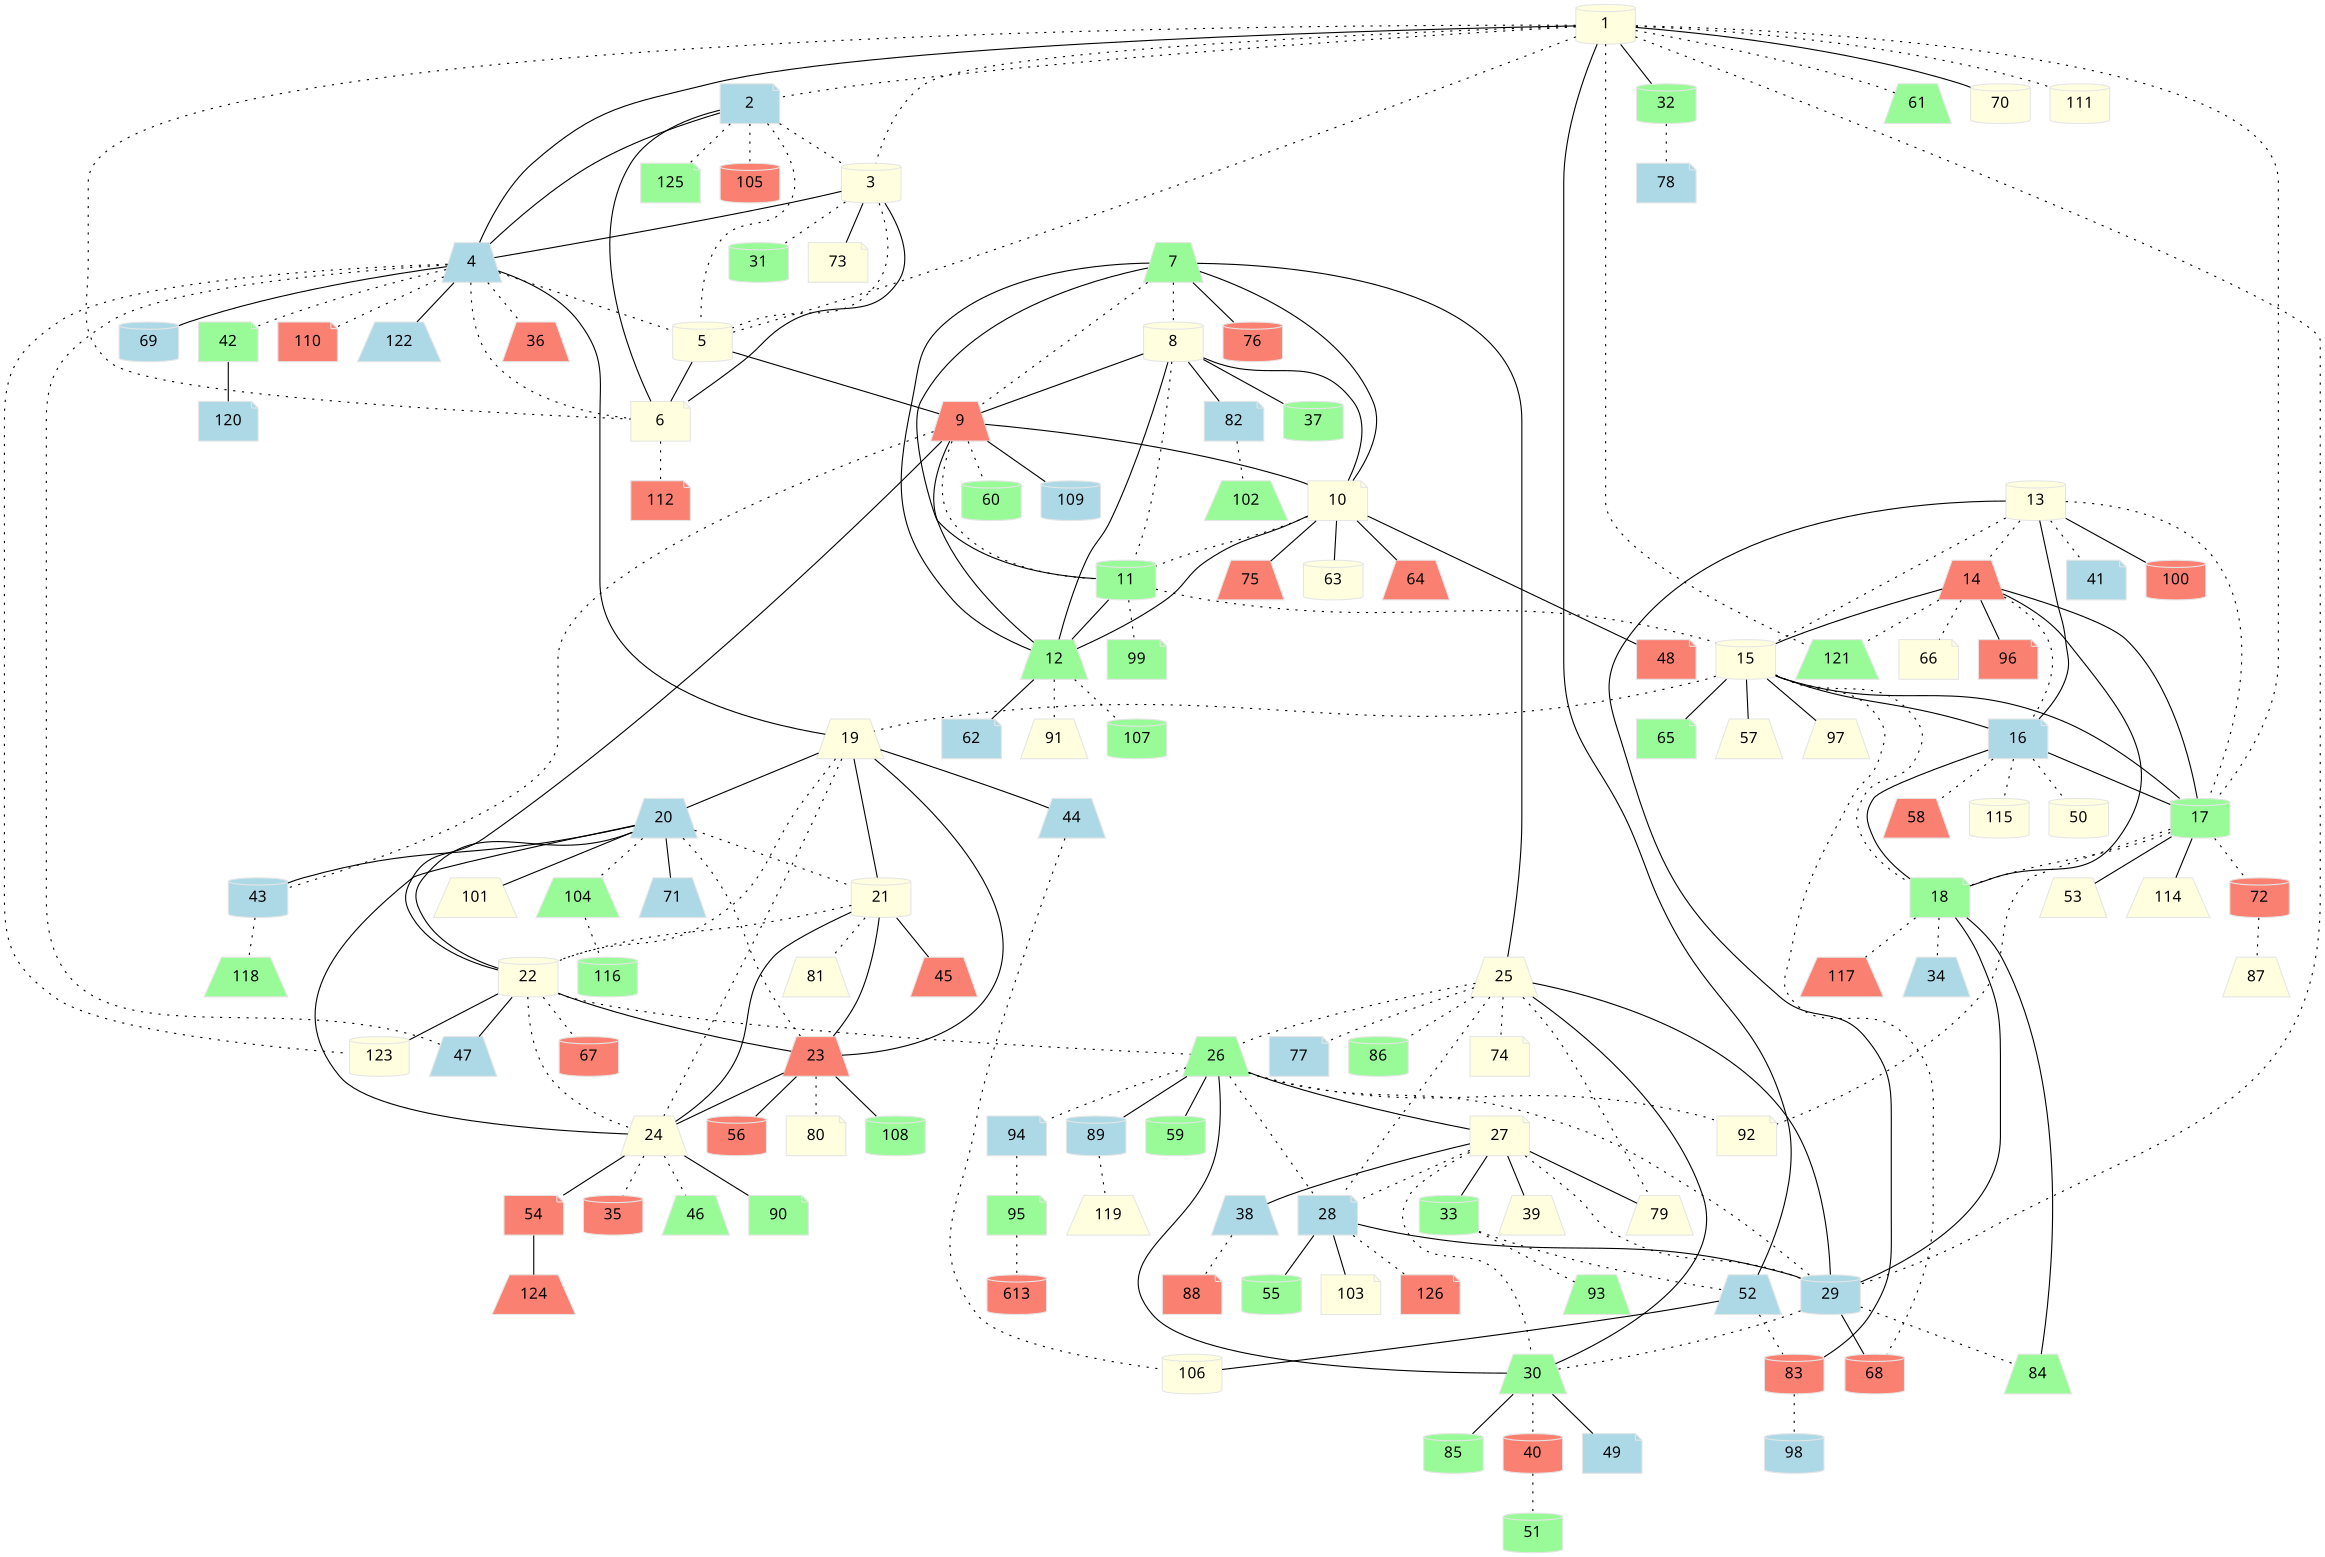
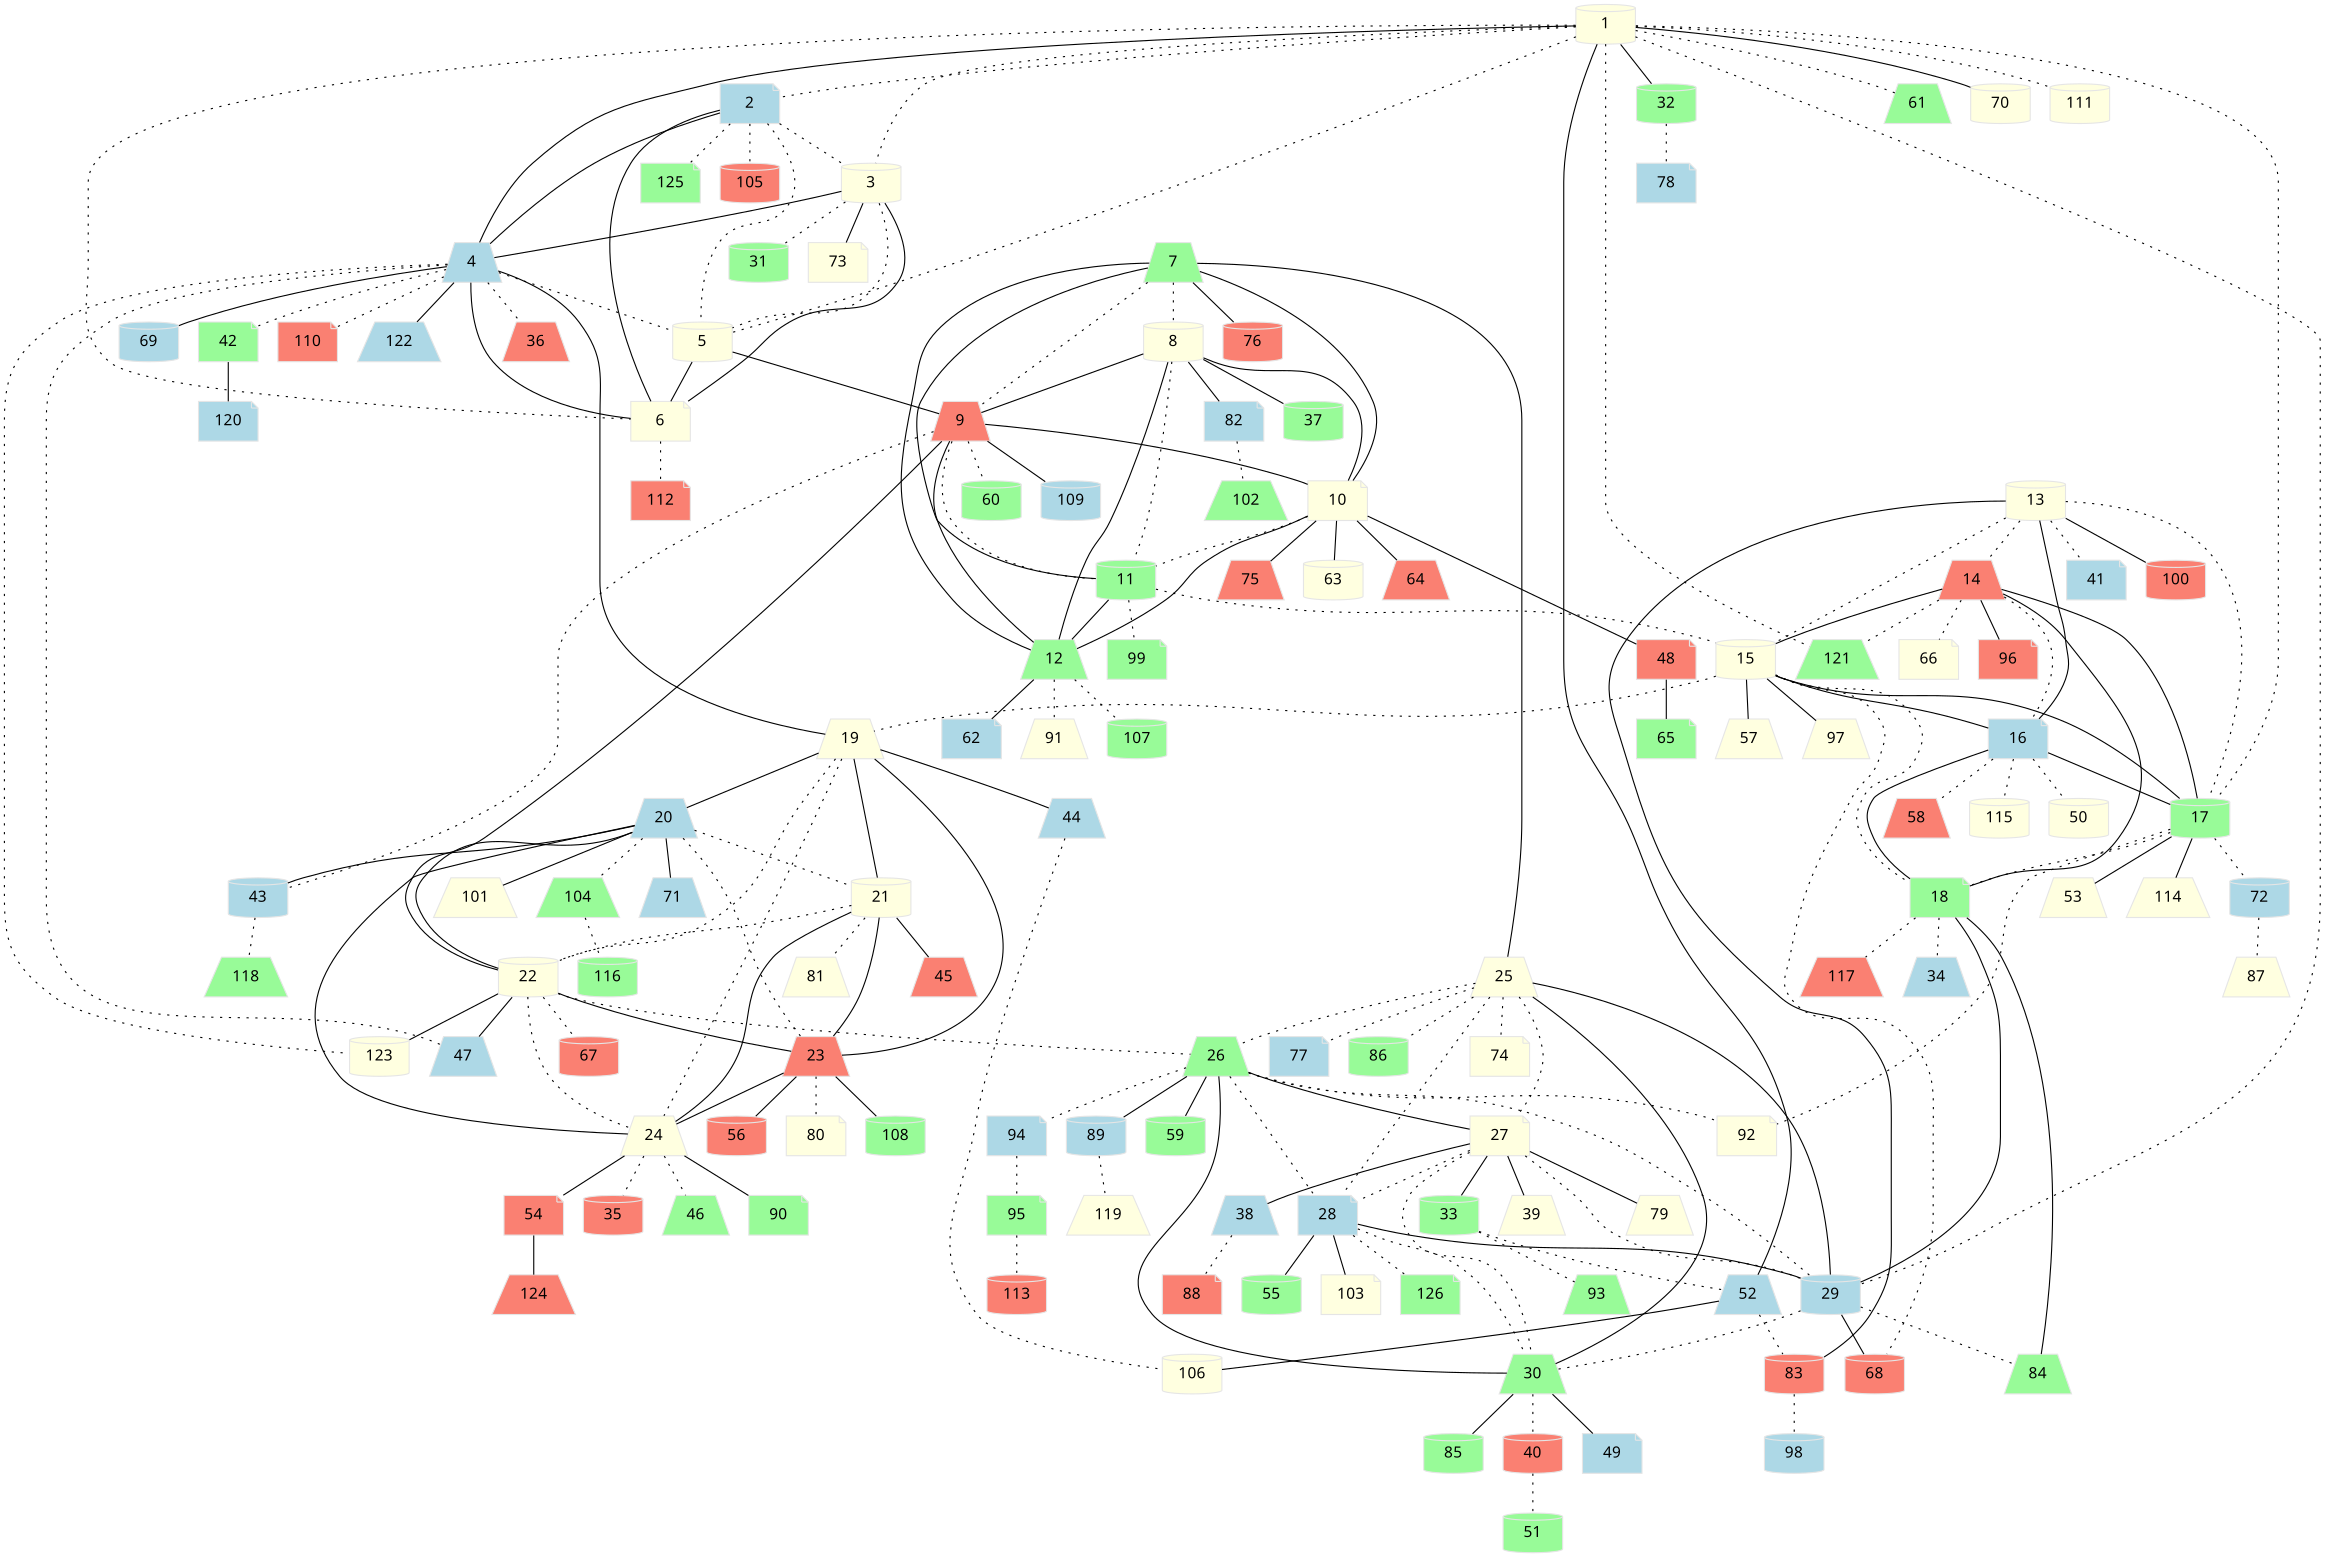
edge "4" -- "6": style dotted -> solid
edge "15" -- "65": now "48" -- "65"
node "72": fillcolor salmon -> lightblue
edge "25" -- "79": now "25" -- "27"
edge "28" -- "30": added
node "613": label "613" -> "113"
node "126": fillcolor salmon -> palegreen
